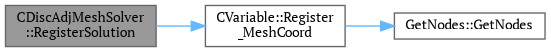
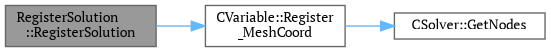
node "CDiscAdjMeshSolver ::RegisterSolution": label "CDiscAdjMeshSolver ::RegisterSolution" -> "RegisterSolution ::RegisterSolution"
node "GetNodes::GetNodes": label "GetNodes::GetNodes" -> "CSolver::GetNodes"
